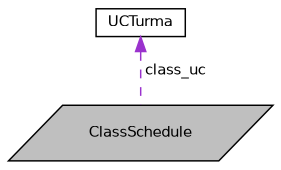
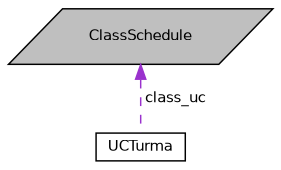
edge "ClassSchedule" -> "UCTurma": reversed
